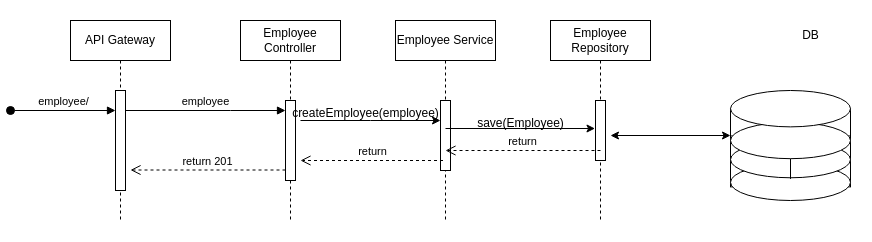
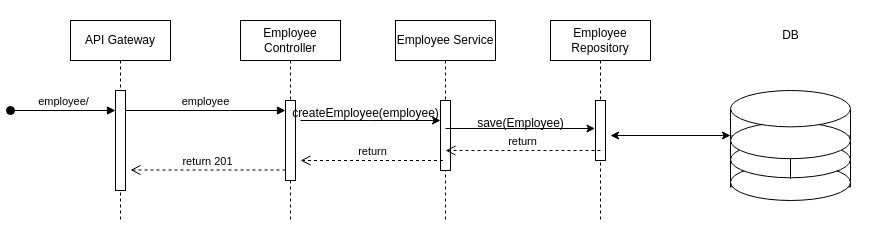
node "DB": moved (811, 36) -> (791, 36)
